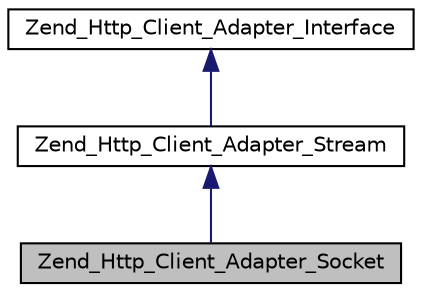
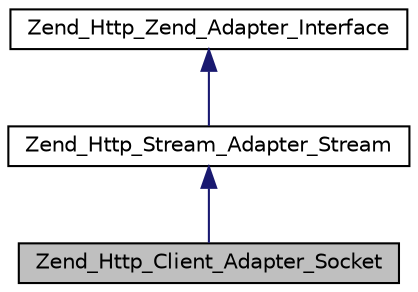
node "Zend_Http_Client_Adapter_Interface": label "Zend_Http_Client_Adapter_Interface" -> "Zend_Http_Zend_Adapter_Interface"
node "Zend_Http_Client_Adapter_Stream": label "Zend_Http_Client_Adapter_Stream" -> "Zend_Http_Stream_Adapter_Stream"
